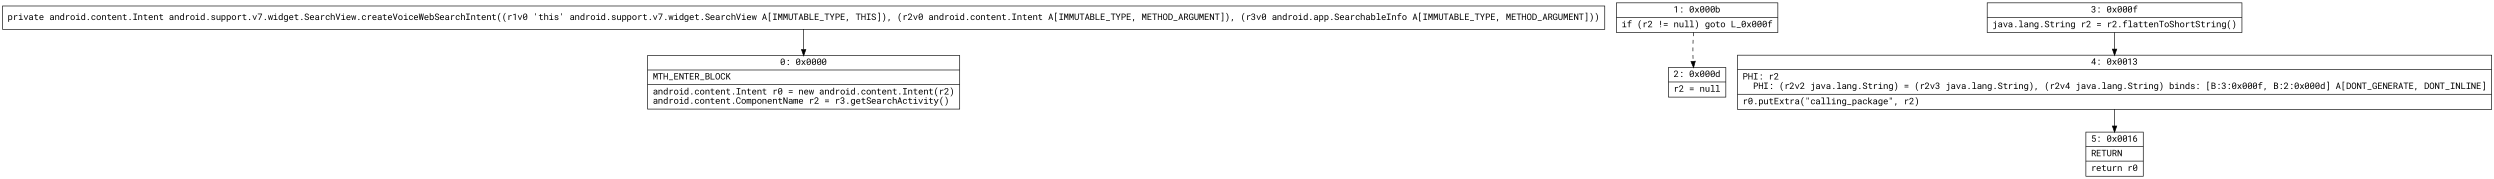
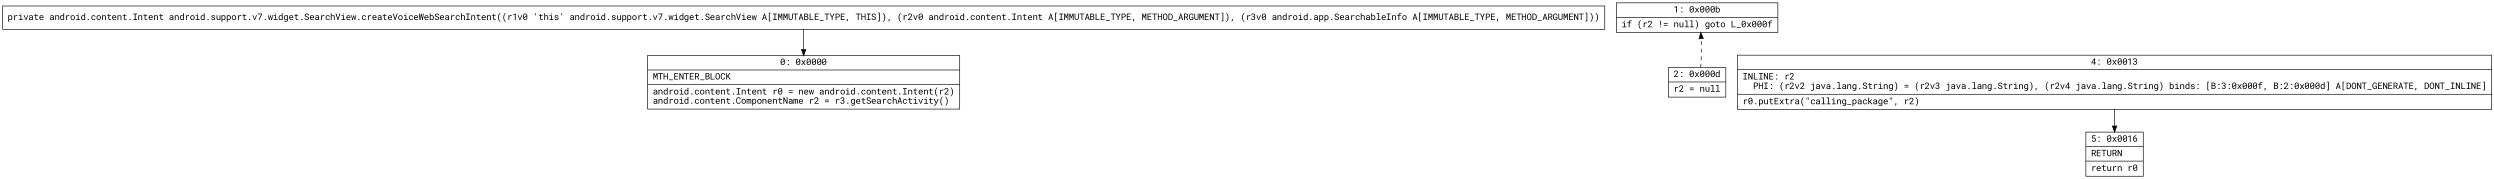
node "3: 0x000f": removed
edge "1: 0x000b" -> "2: 0x000d": reversed
node "4: 0x0013": text "PHI: r2" -> "INLINE: r2"
